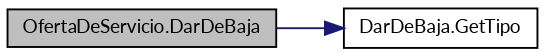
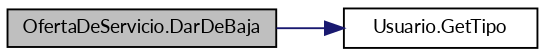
node "DarDeBaja.GetTipo": label "DarDeBaja.GetTipo" -> "Usuario.GetTipo"
